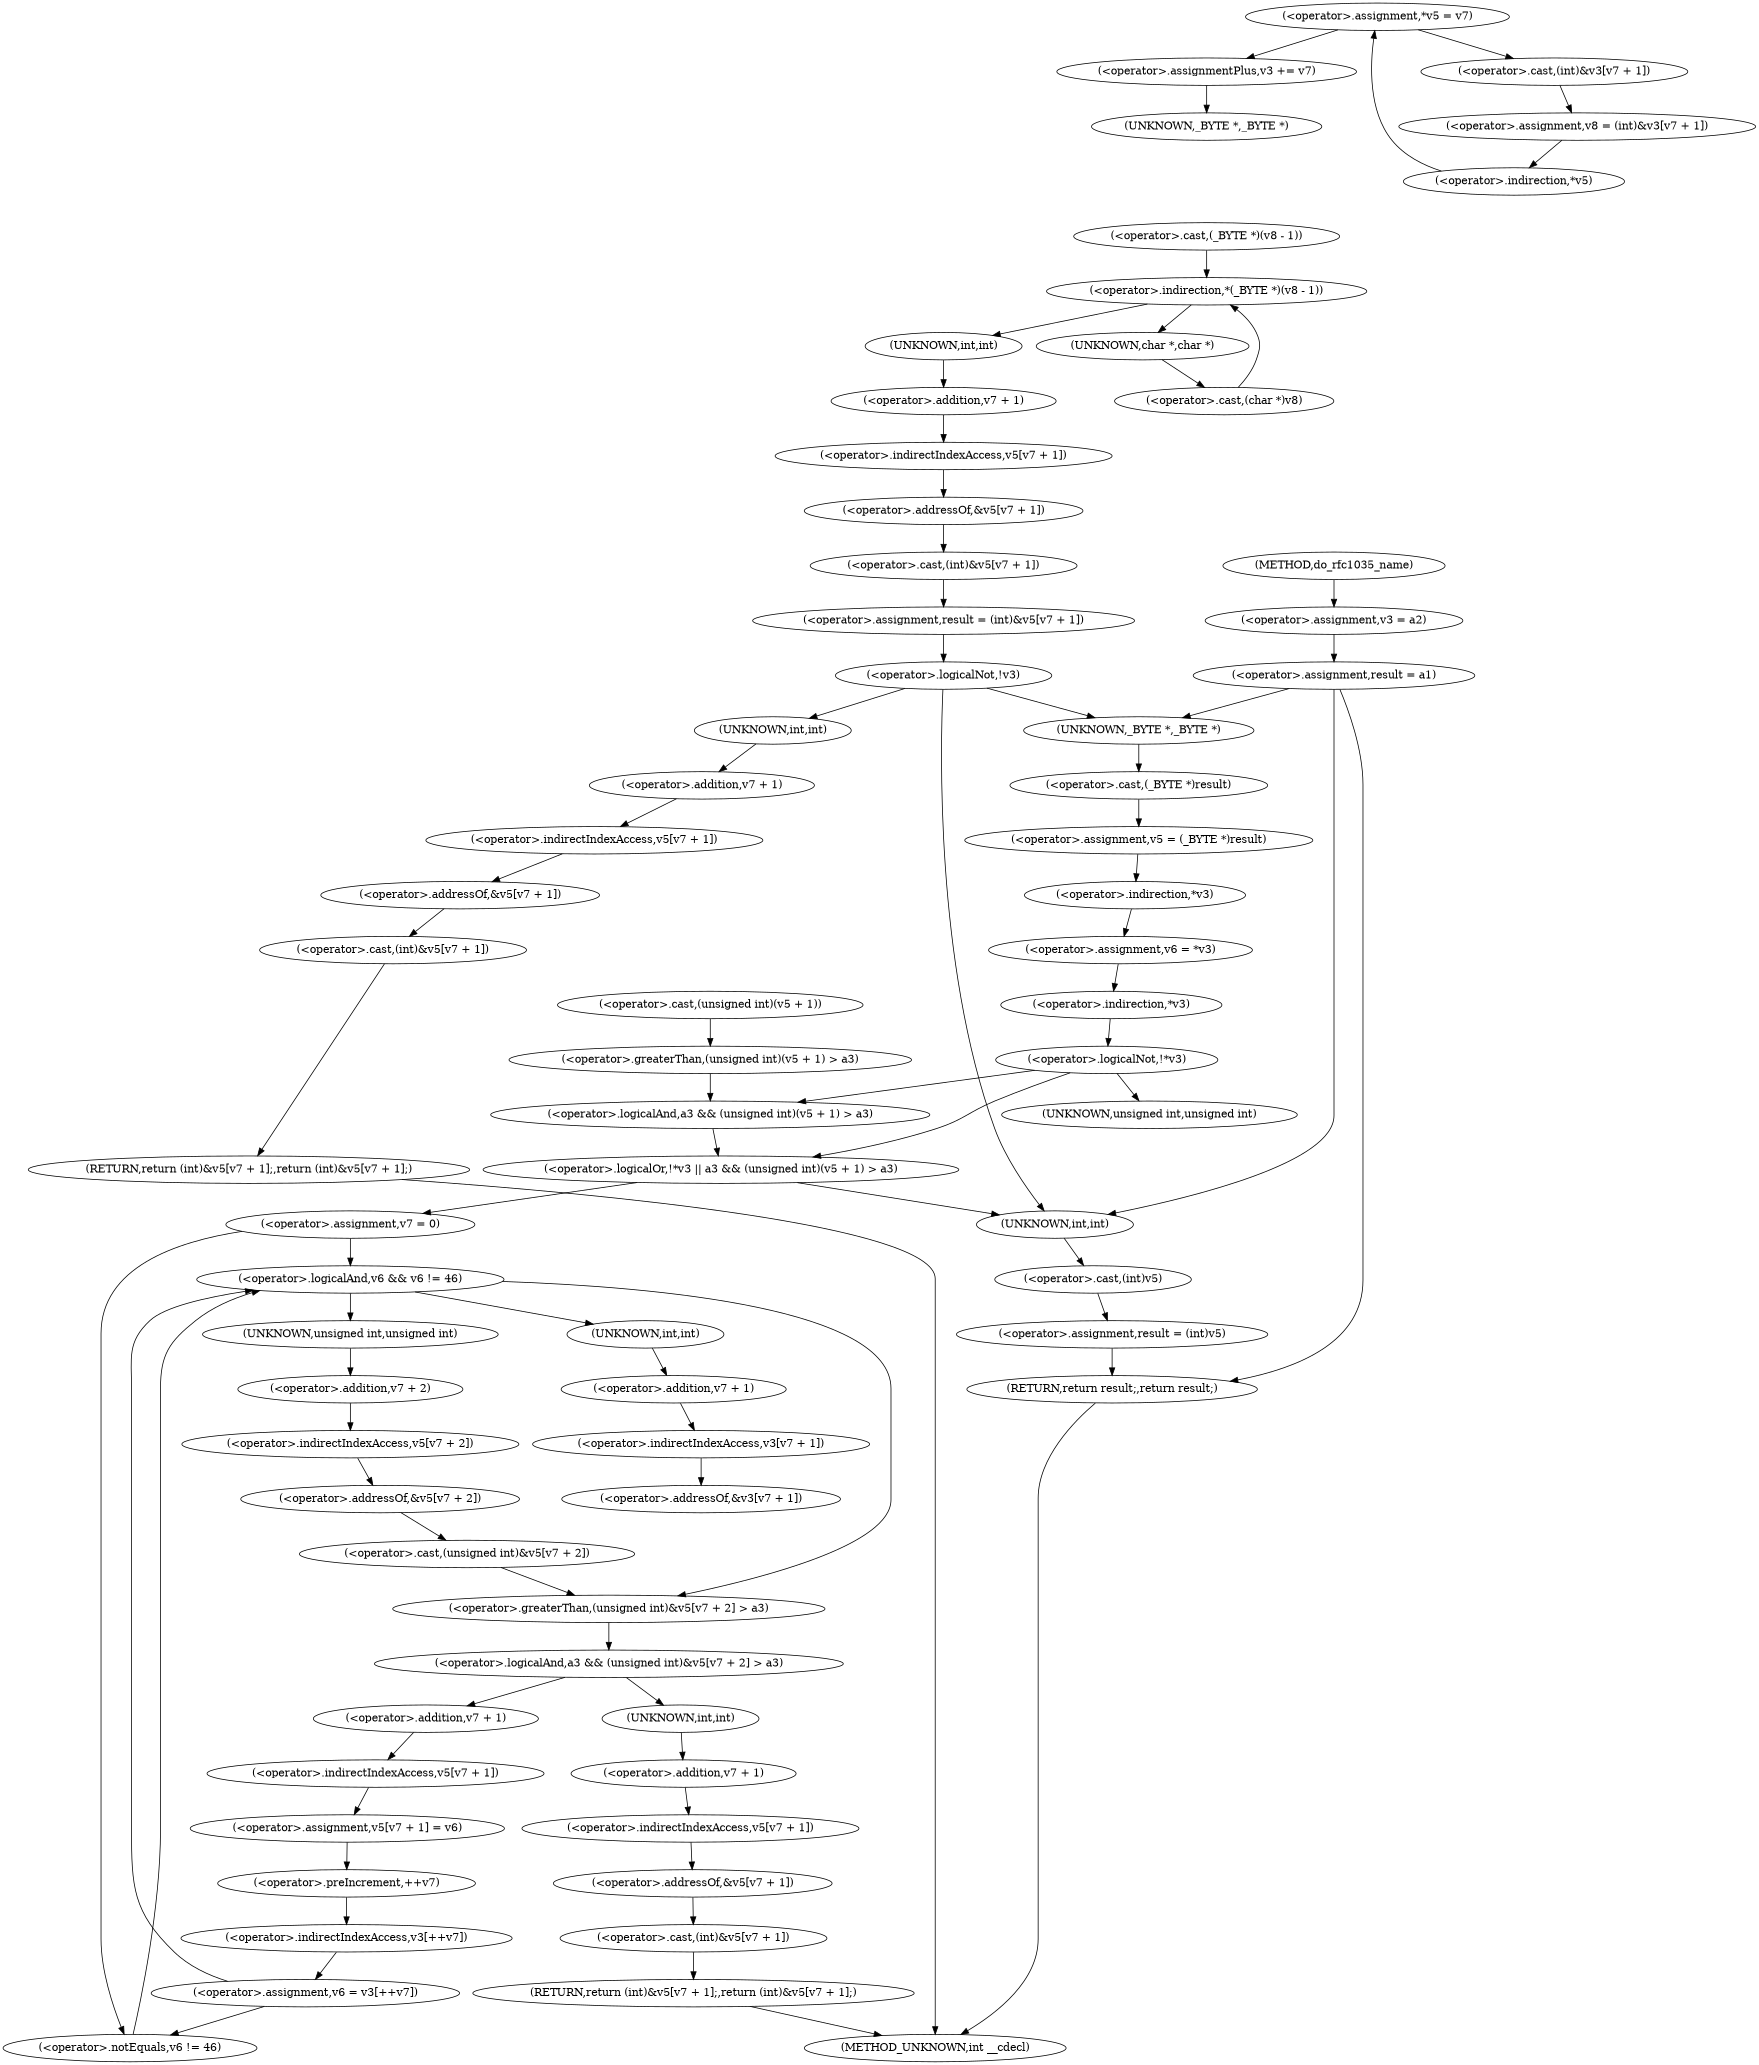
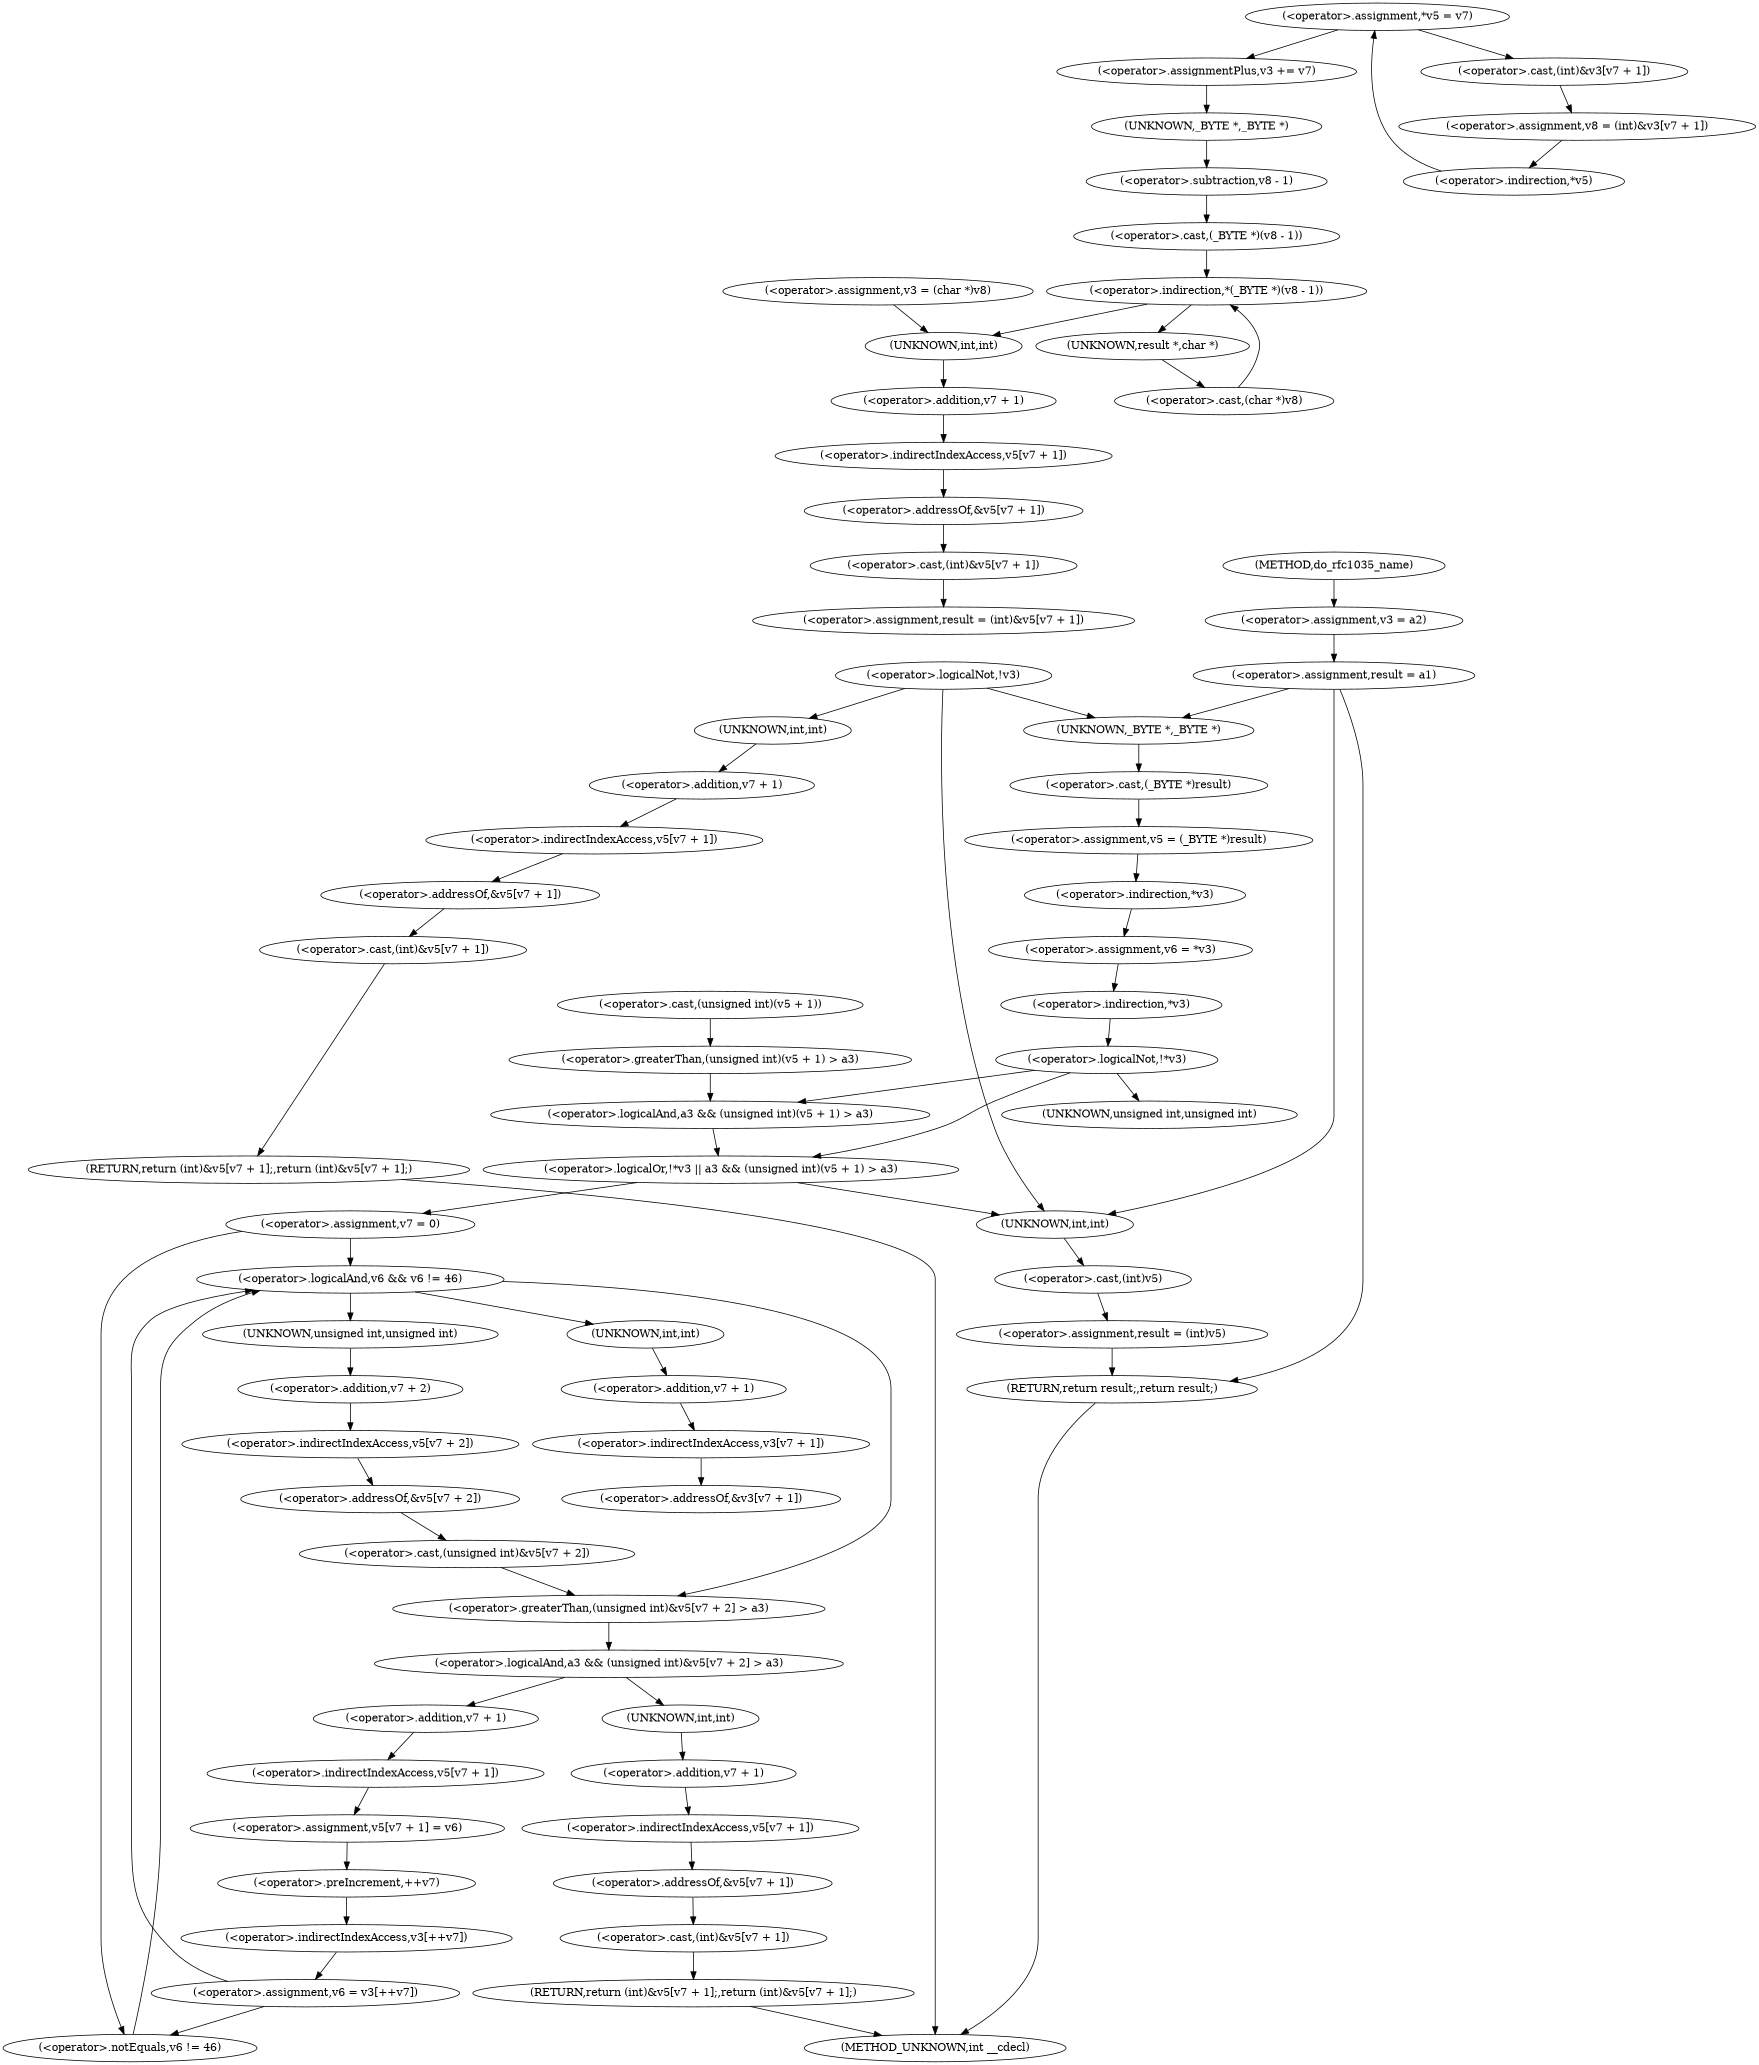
node "(<operator>.subtraction,v8 - 1)": added
node "(<operator>.assignment,v3 = (char *)v8)": added
node "(UNKNOWN,char *,char *)": label "(UNKNOWN,char *,char *)" -> "(UNKNOWN,result *,char *)"
edge "(<operator>.assignment,result = (int)&v5[v7 + 1])" -> "(<operator>.logicalNot,!v3)": removed
